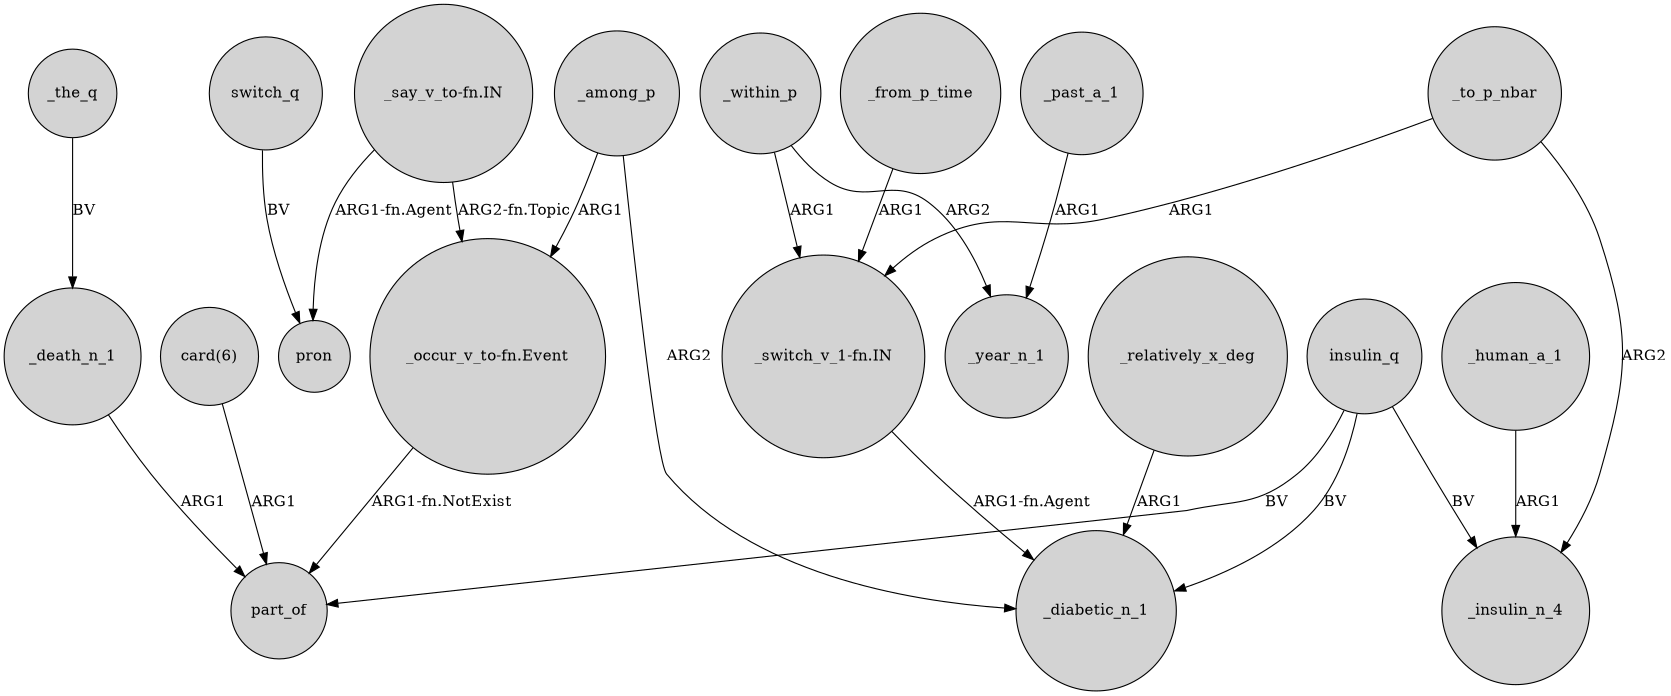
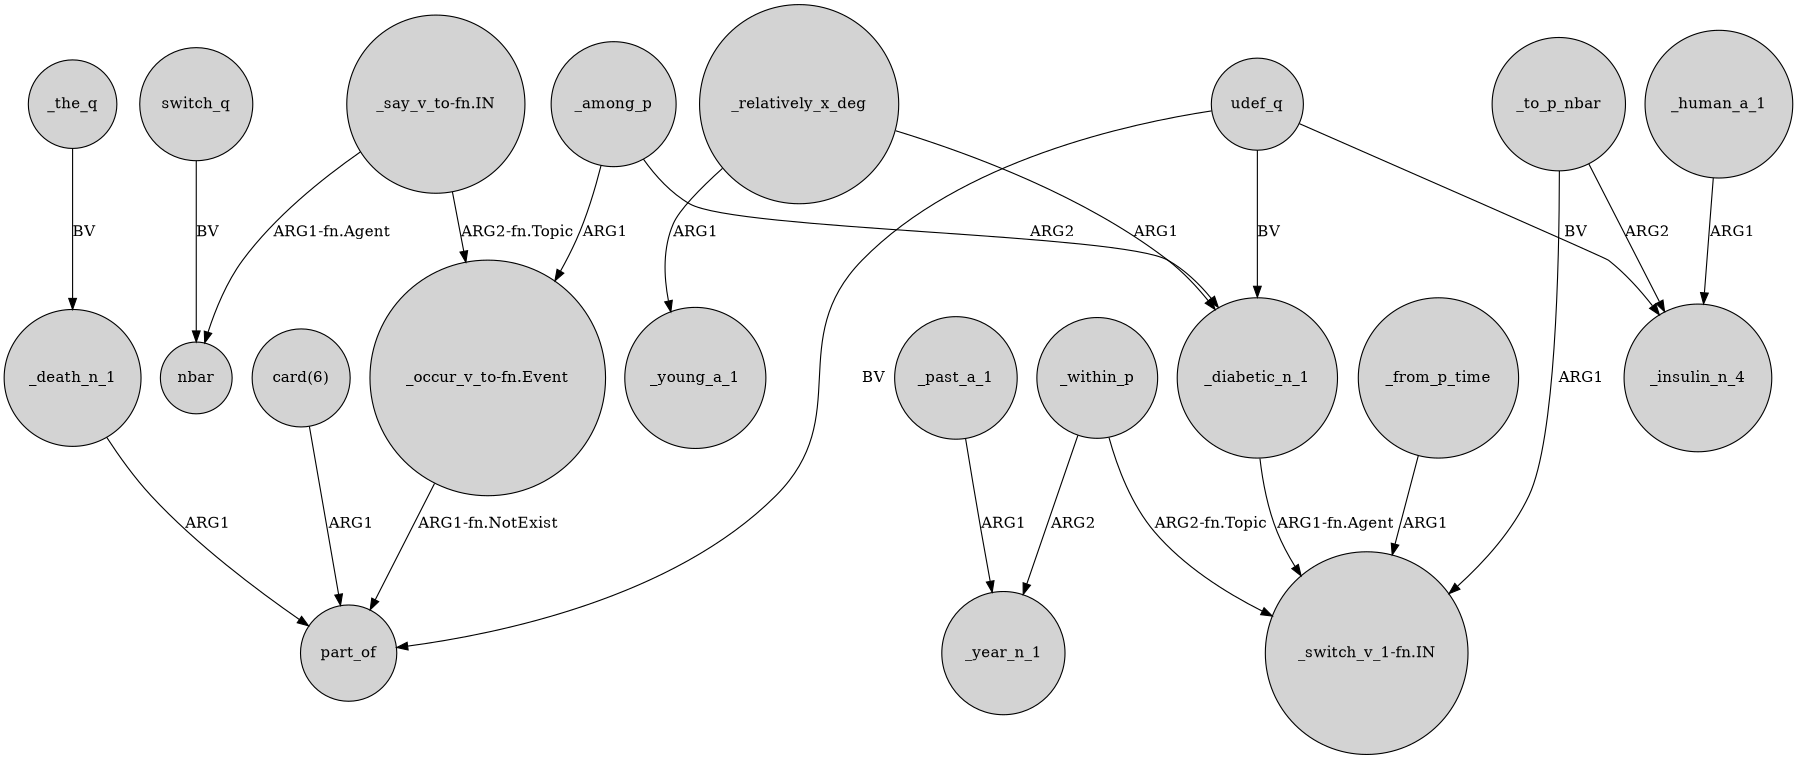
edge "_within_p" -> "_switch_v_1-fn.IN": label "ARG1" -> "ARG2-fn.Topic"
node "pron": label "pron" -> "nbar"
node "insulin_q": label "insulin_q" -> "udef_q"
node "_young_a_1": added
edge "_switch_v_1-fn.IN" -> "_diabetic_n_1": reversed
